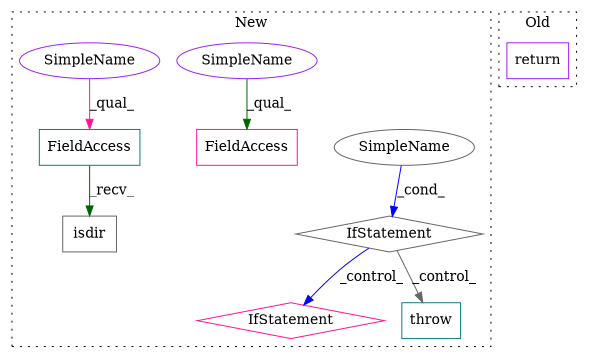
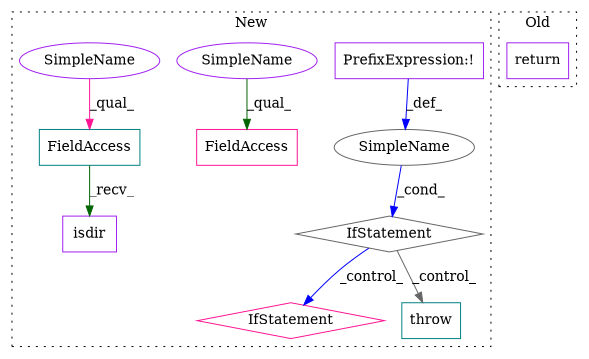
node "PrefixExpression:!": added
node "isdir": color gray40 -> purple
